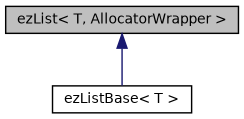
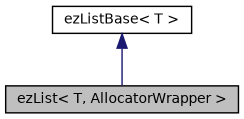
edge "ezListBase< T >" -> "ezList< T, AllocatorWrapper >": reversed
